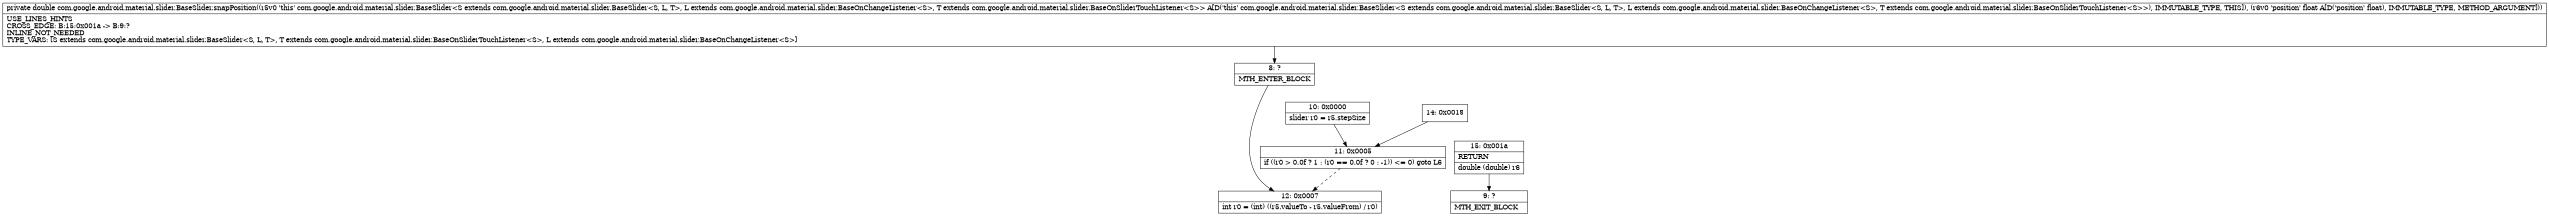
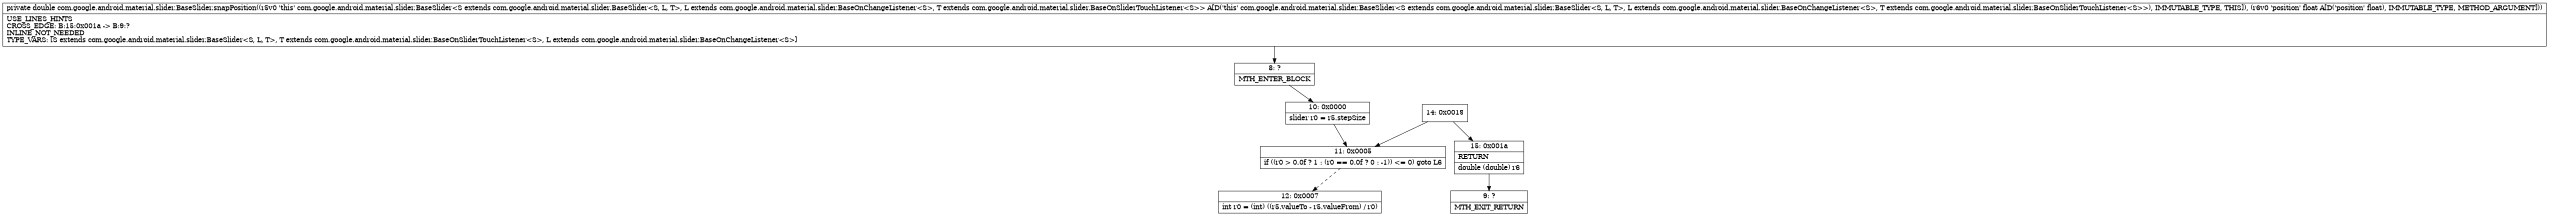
edge "14: 0x0019" -> "15: 0x001a": added
edge "8: ?" -> "12: 0x0007": now "8: ?" -> "10: 0x0000"
node "9: ?": text "MTH_EXIT_BLOCK" -> "MTH_EXIT_RETURN"
